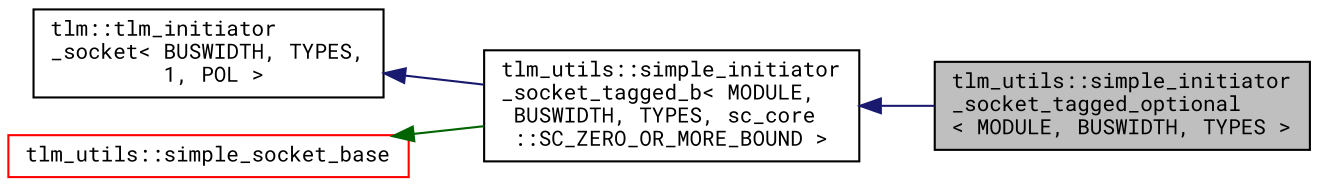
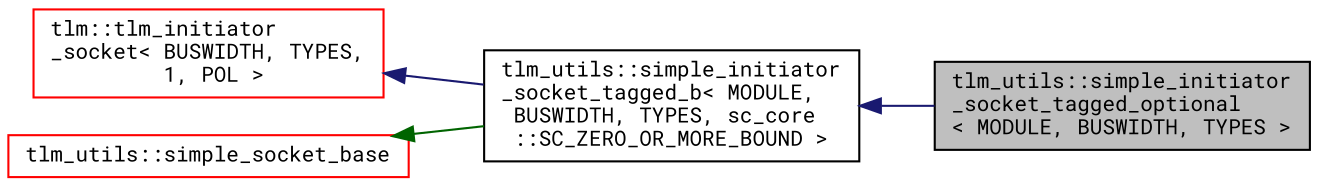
node "tlm::tlm_initiator _socket< BUSWIDTH, TYPES, 1, POL >": color black -> red
